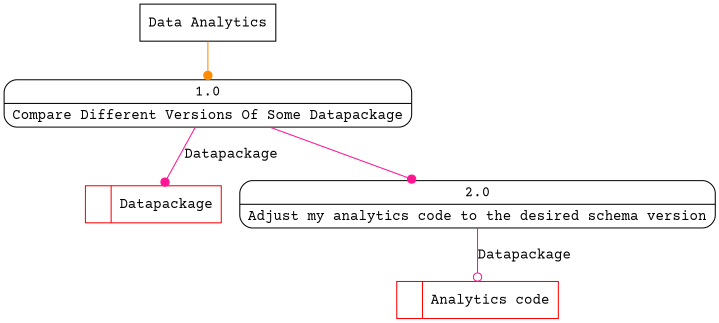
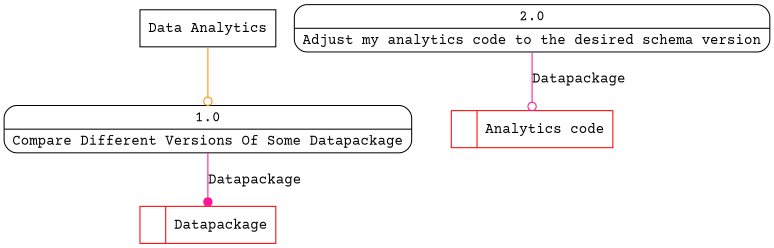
edge "Data Analytics" -> "1.0": arrowhead dot -> odot
edge "1.0" -> "2.0": removed
